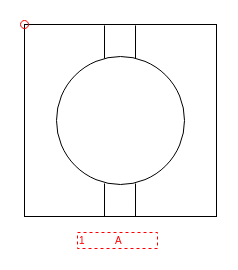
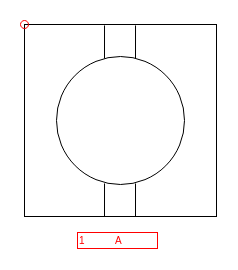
node "1 A": style dashed -> solid
